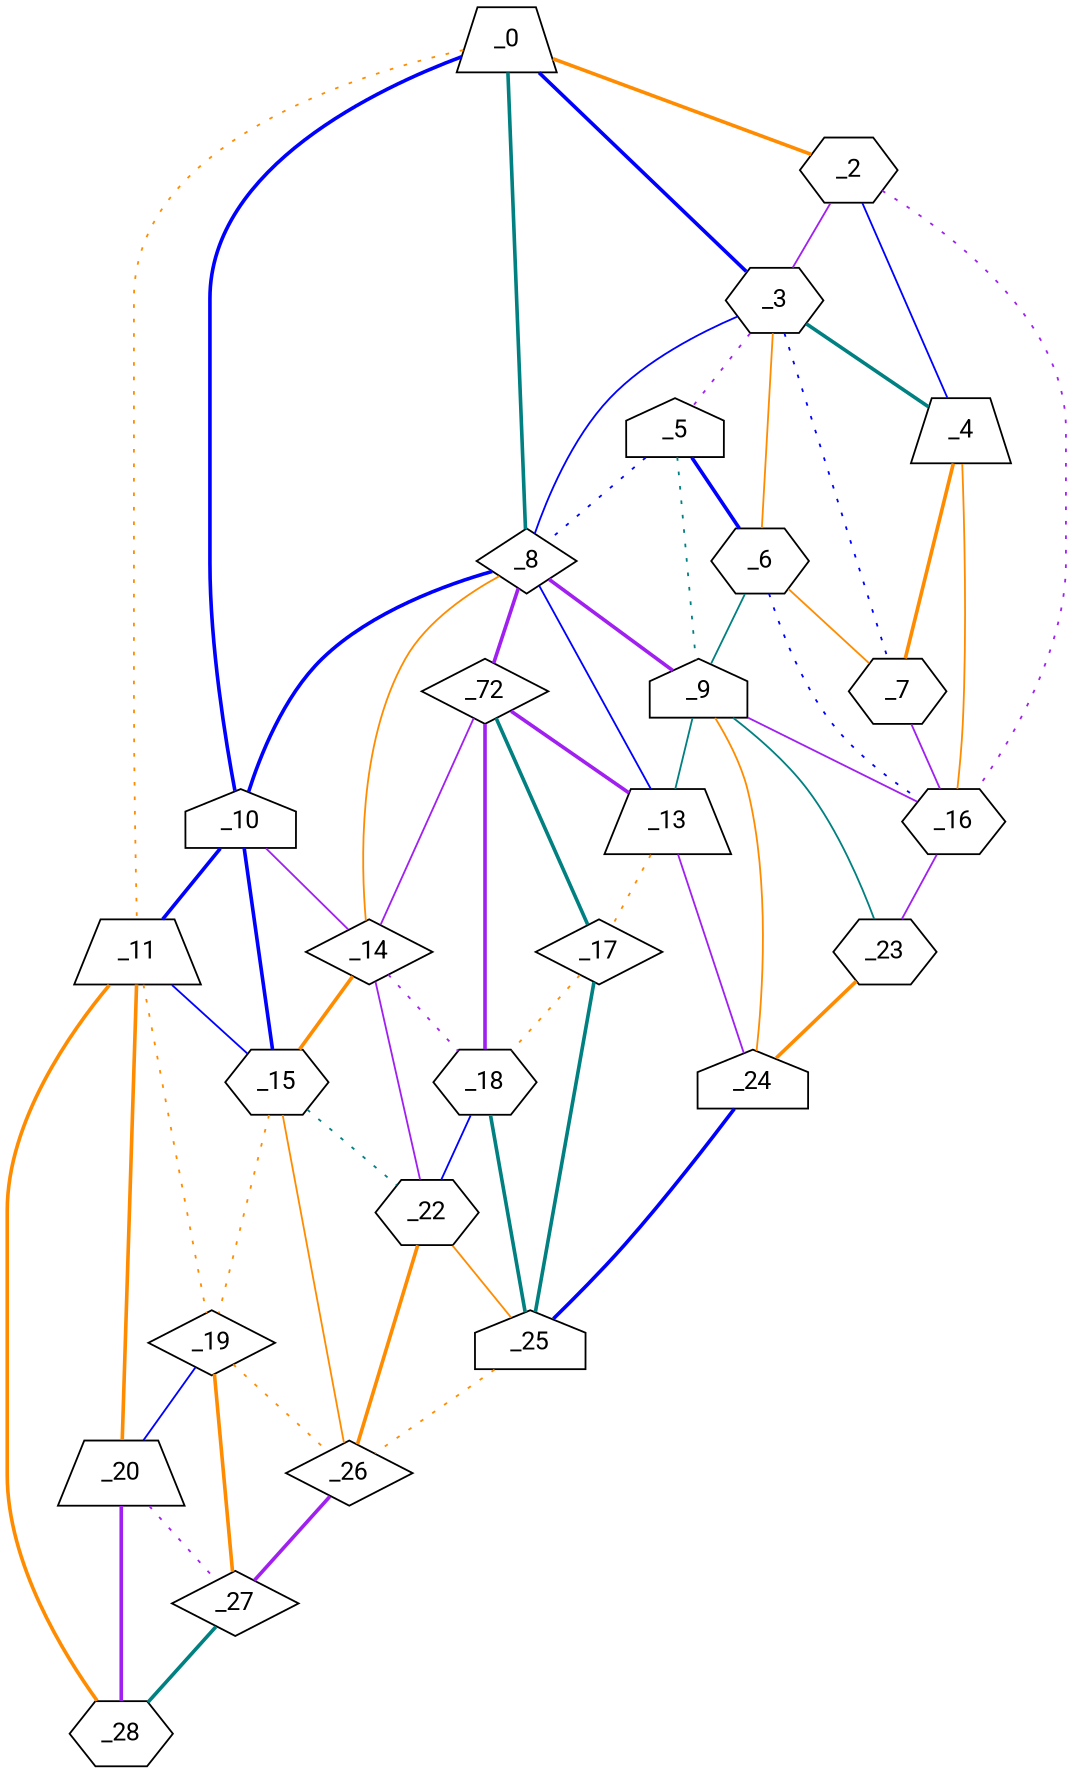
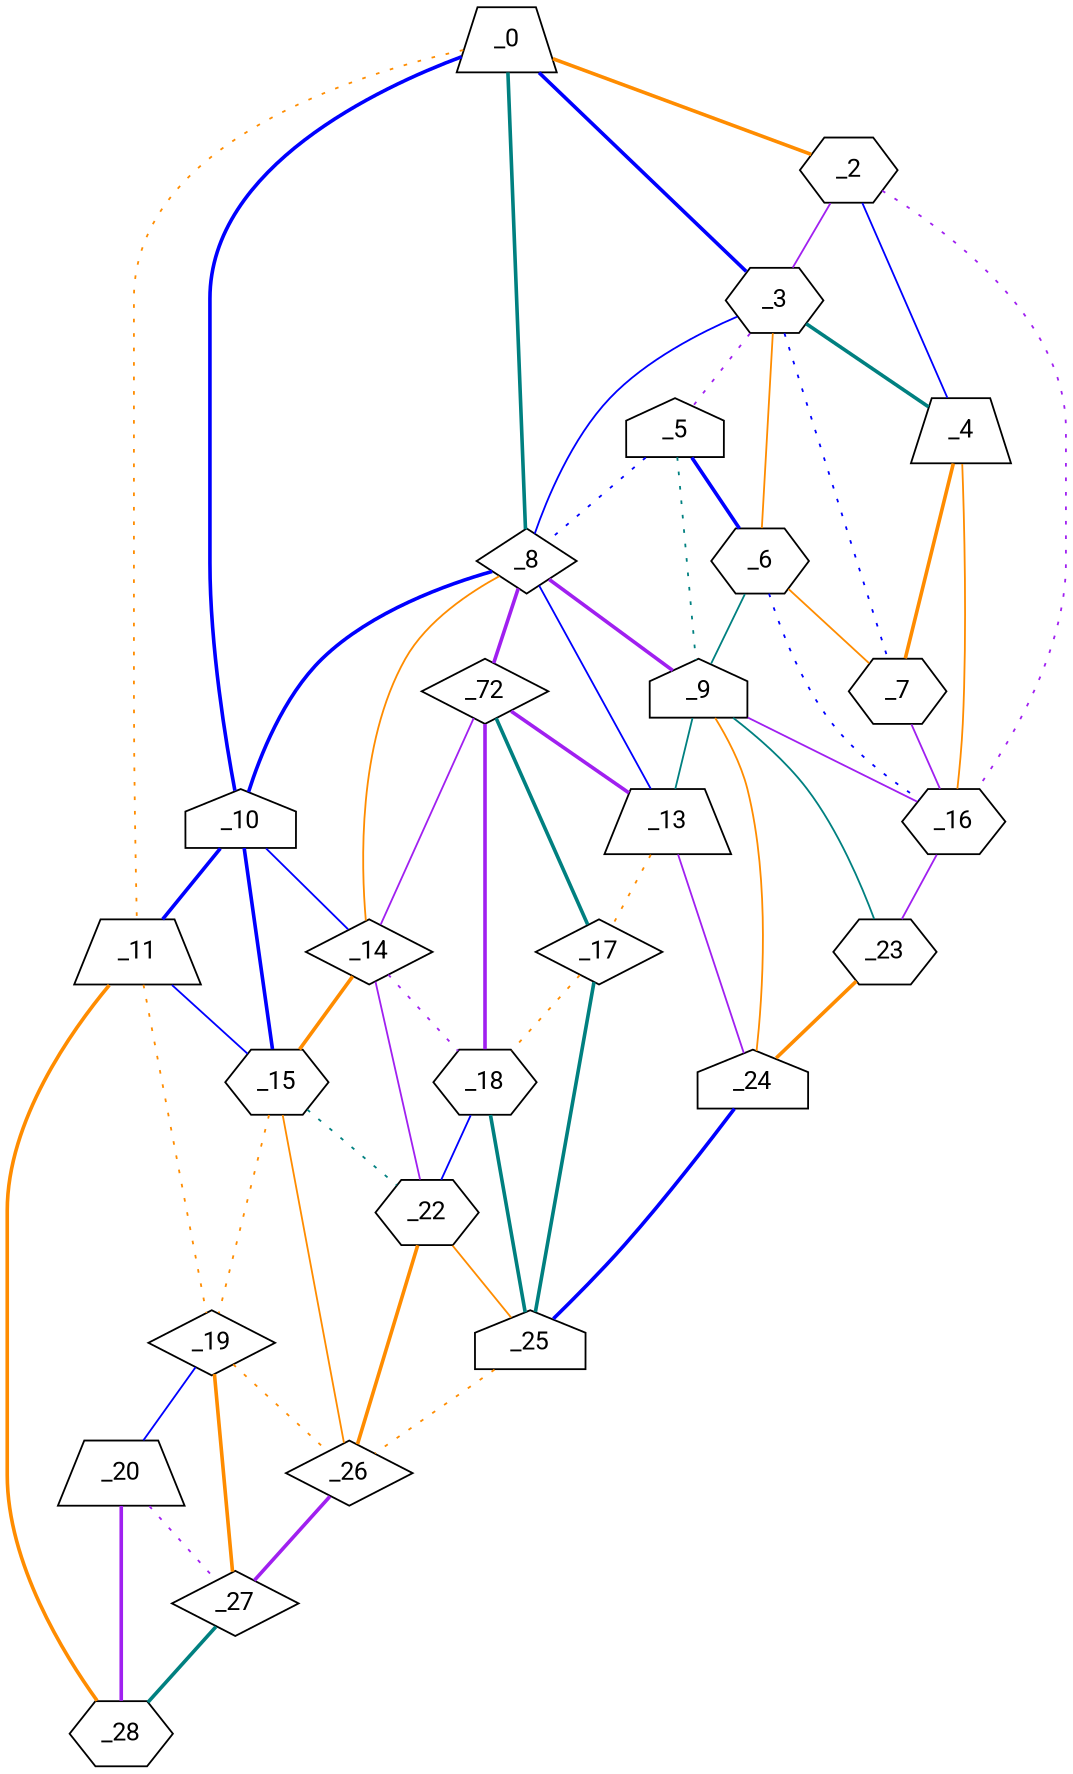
edge "_10" -- "_14": color purple -> blue
edge "_11" -- "_20": removed
